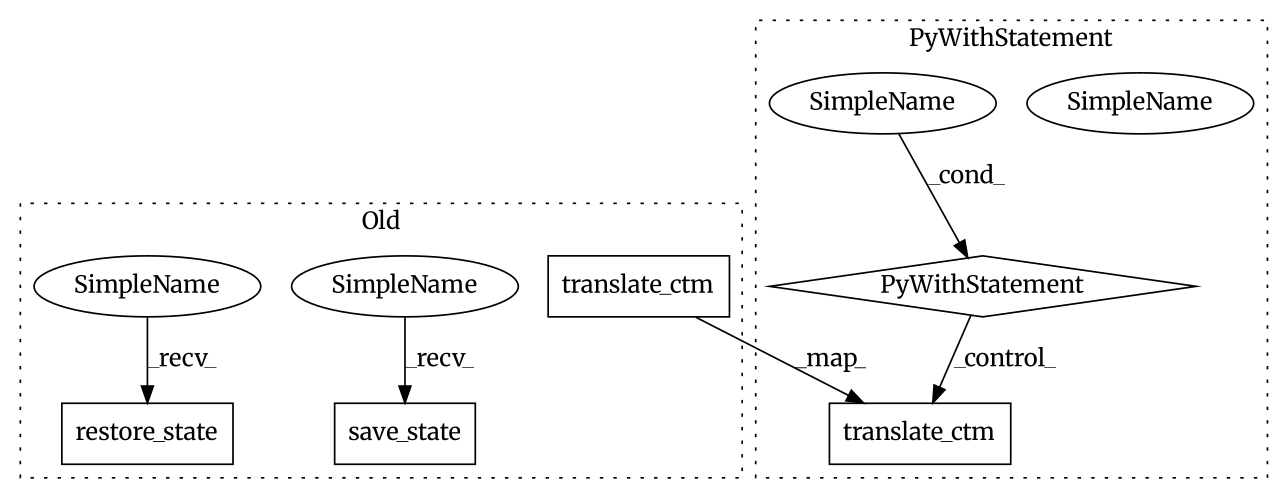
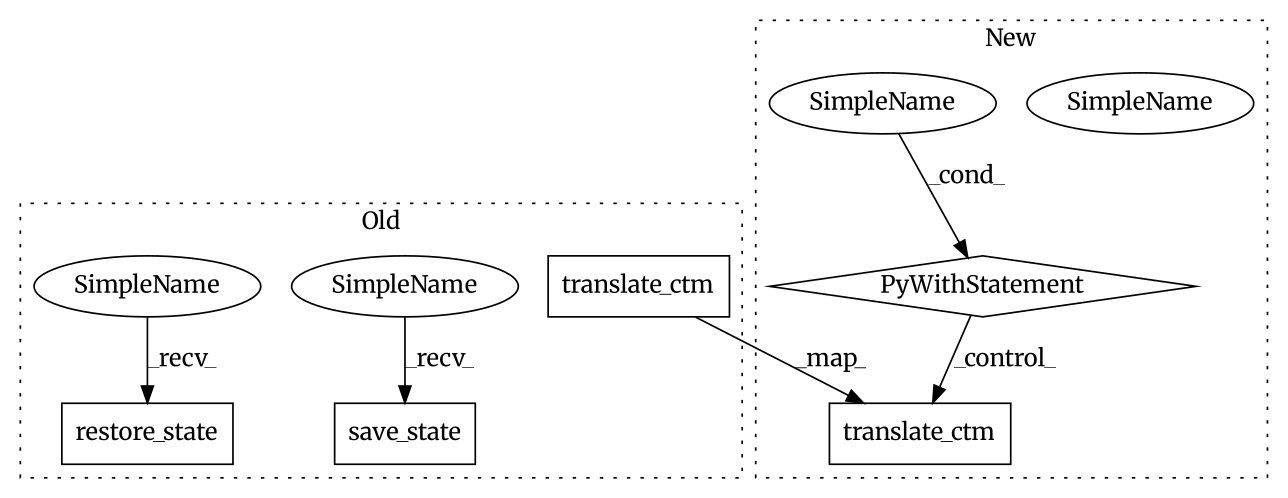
cluster "PyWithStatement": label "PyWithStatement" -> "New"
